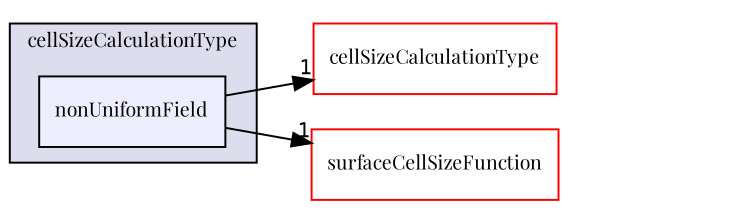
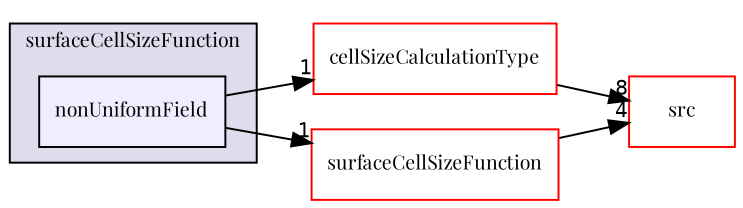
cluster "cellSizeCalculationType": label "cellSizeCalculationType" -> "surfaceCellSizeFunction"
node "src": added
